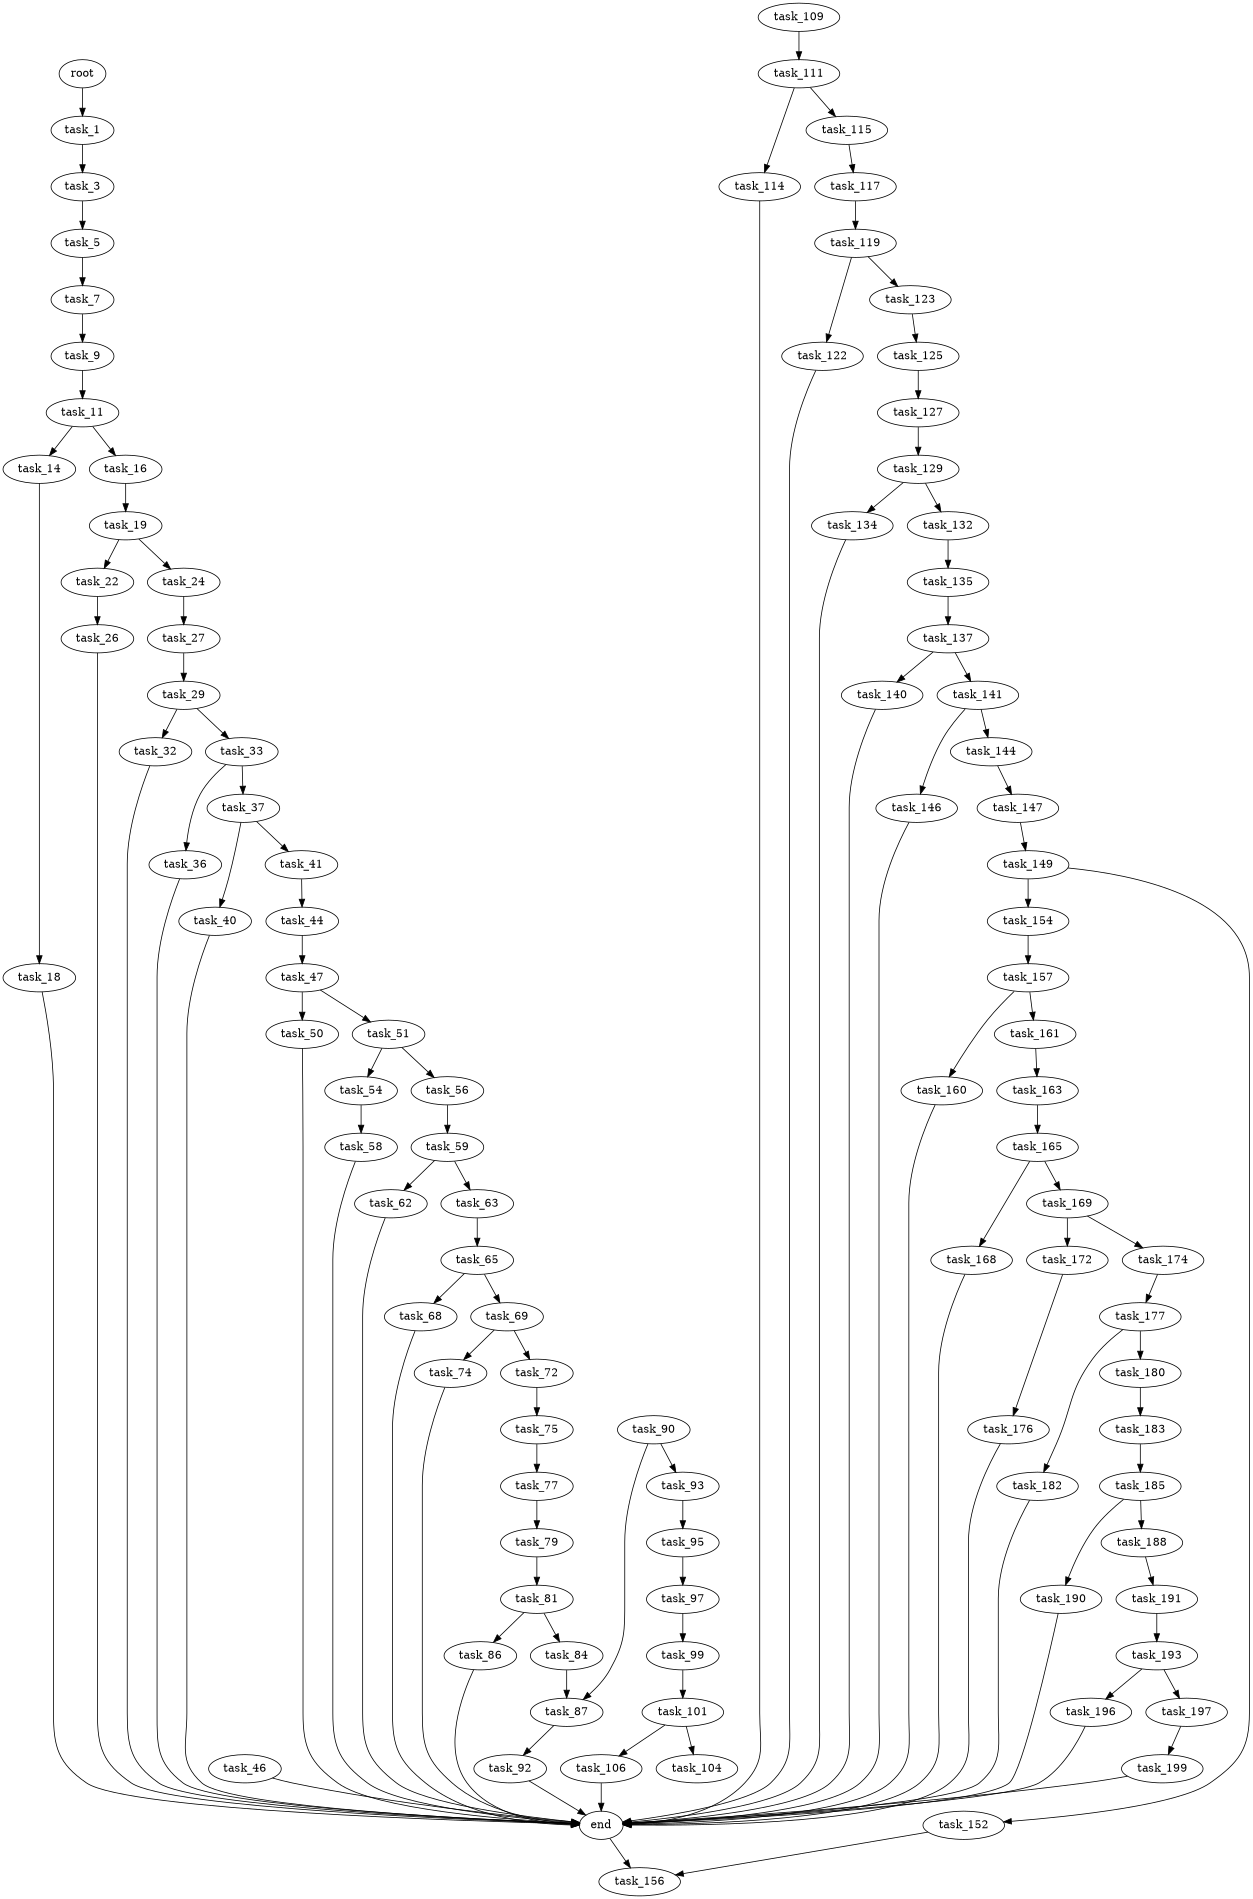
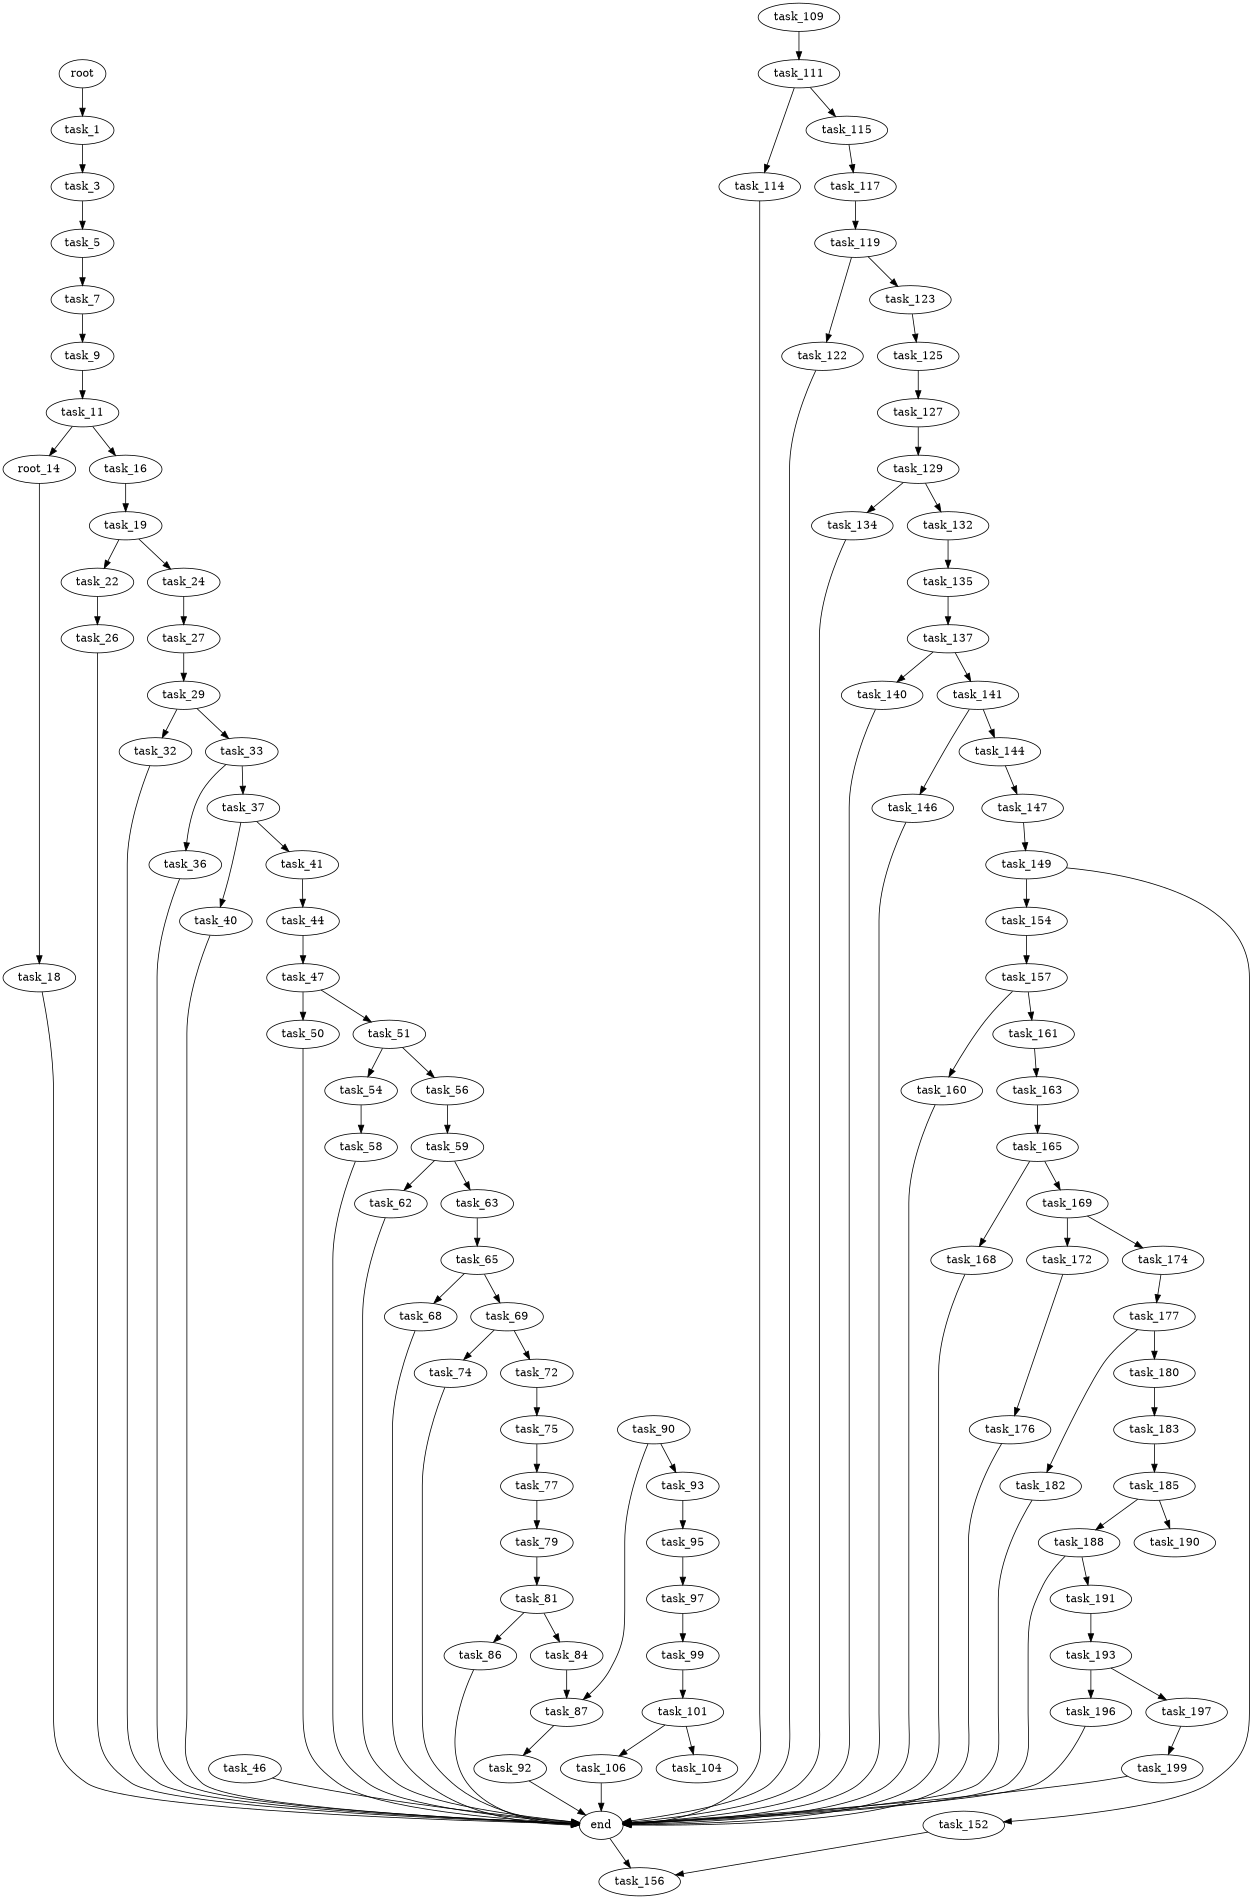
node "task_14": label "task_14" -> "root_14"
edge "task_190" -> "end": now "task_188" -> "end"
